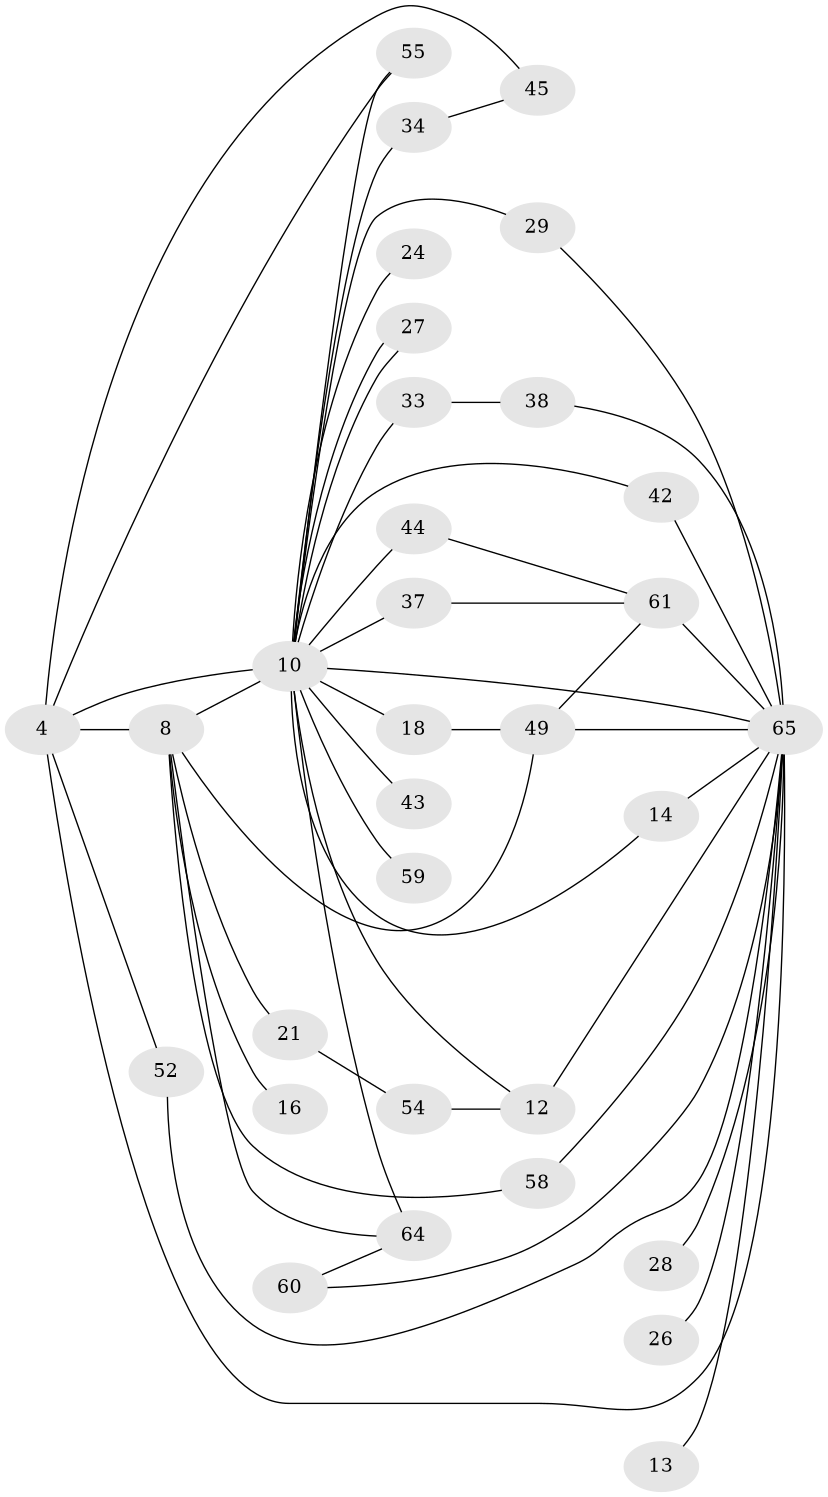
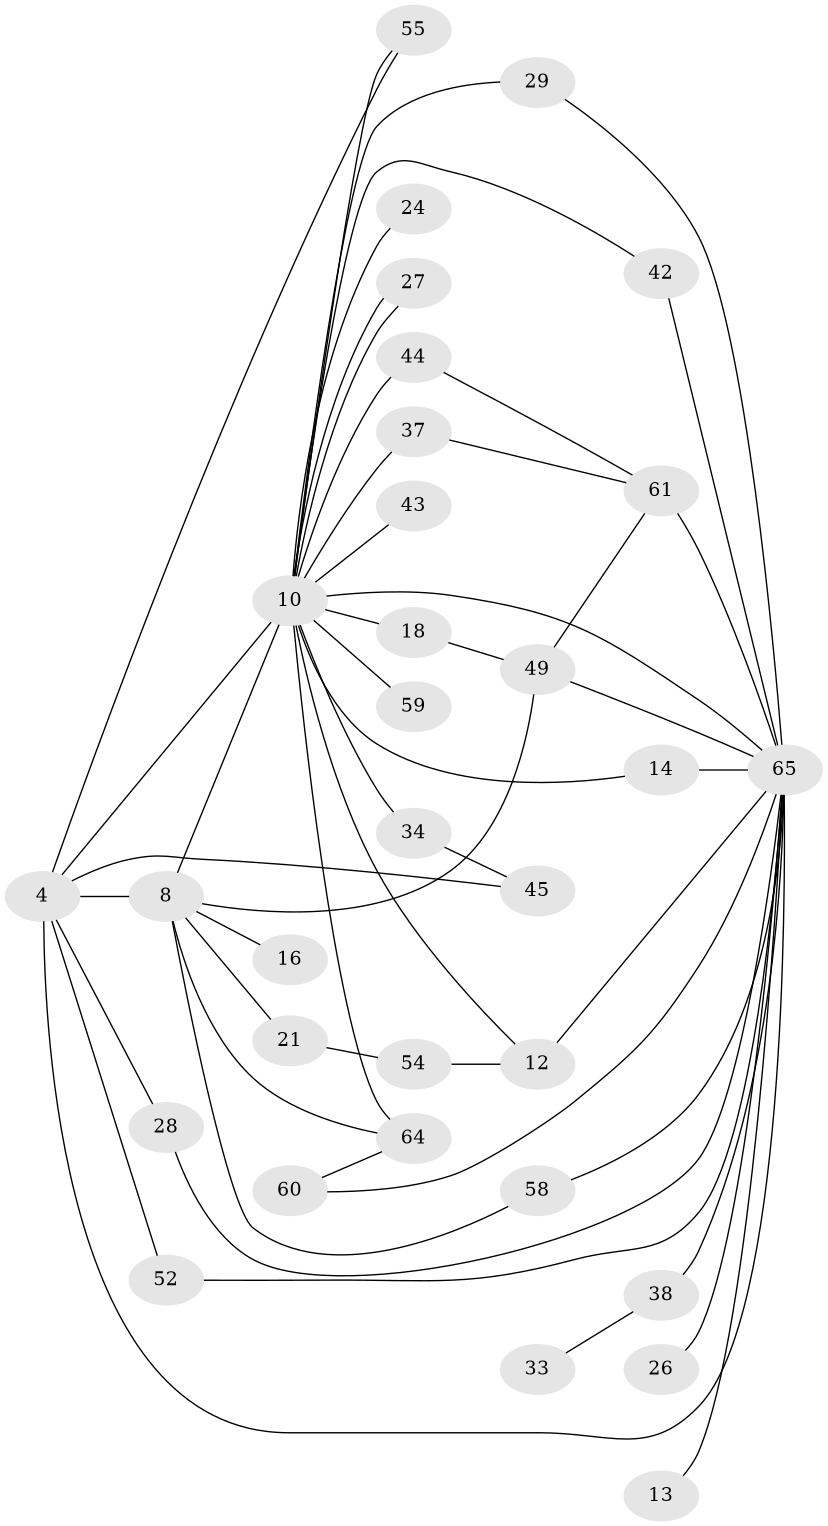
edge "33" -- "10": removed
edge "4" -- "28": added
